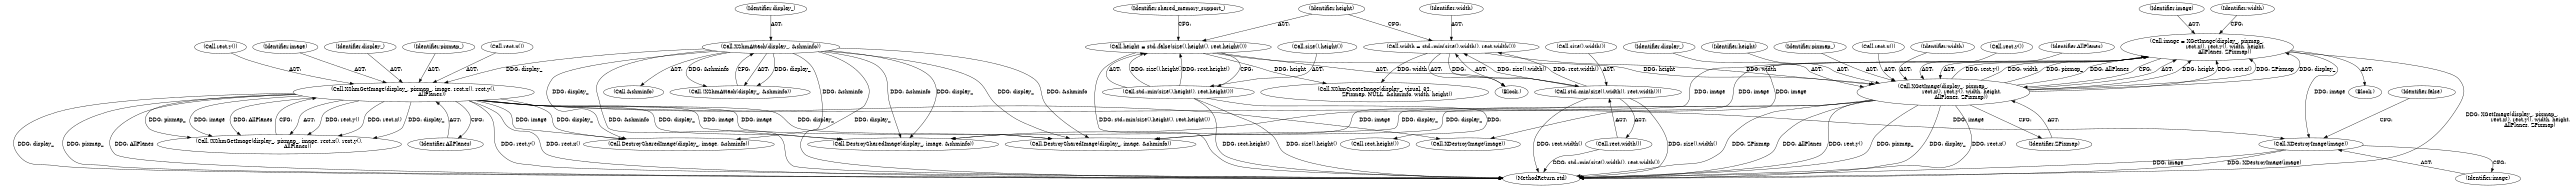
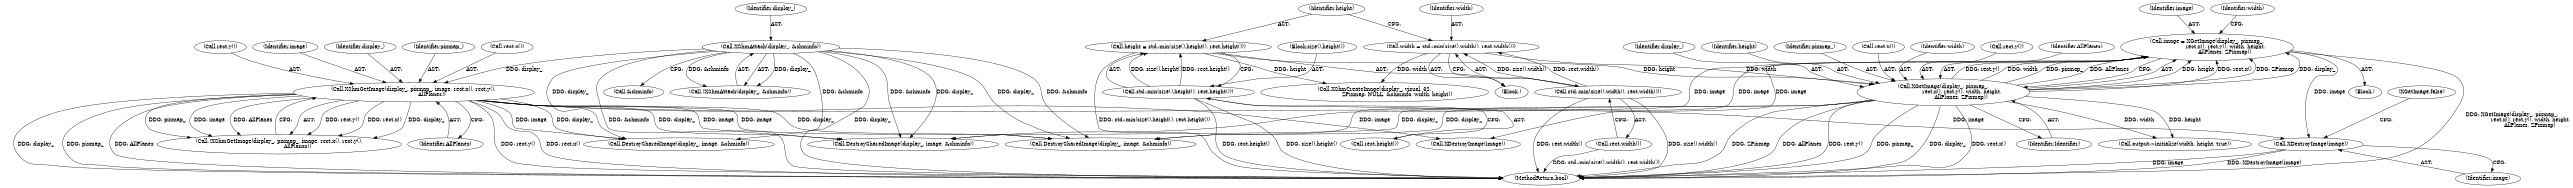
node "(Identifier,shared_memory_support_)": removed
node "(Call,height = std::false(size().height(), rect.height()))": label "(Call,height = std::false(size().height(), rect.height()))" -> "(Call,height = std::min(size().height(), rect.height()))"
node "(Call,size().height())": label "(Call,size().height())" -> "(Block,size().height())"
node "(Call,size().width())": removed
edge "(Call,XShmAttach(display_, &shminfo))" -> "(Call,&shminfo)": label "AST: " -> "CFG: "
edge "(Call,!XShmAttach(display_, &shminfo))" -> "(Call,XShmAttach(display_, &shminfo))": label "CFG: " -> "AST: "
edge "(Call,width = std::min(size().width(), rect.width()))" -> "(Call,std::min(size().width(), rect.width()))": label "DDG: " -> "CFG: "
node "(Identifier,false)": label "(Identifier,false)" -> "(XGetImage,false)"
edge "(Call,rect.height())" -> "(Call,std::min(size().height(), rect.height()))": added, label "AST:"
edge "(Call,std::min(size().height(), rect.height()))" -> "(Call,rect.height())": label "DDG: " -> "CFG: "
edge "(Call,rect.width())" -> "(Call,std::min(size().width(), rect.width()))": label "AST: " -> "CFG: "
node "(Identifier,ZPixmap)": label "(Identifier,ZPixmap)" -> "(Identifier,Identifier)"
node "(Call,output->initialize(width, height, true))": added
node "(MethodReturn,std)": label "(MethodReturn,std)" -> "(MethodReturn,bool)"
